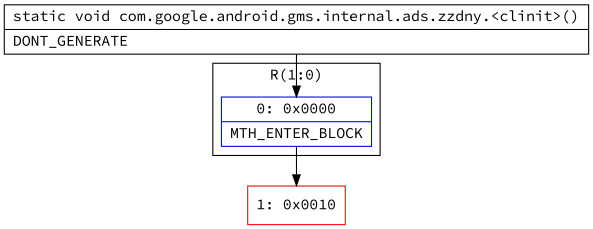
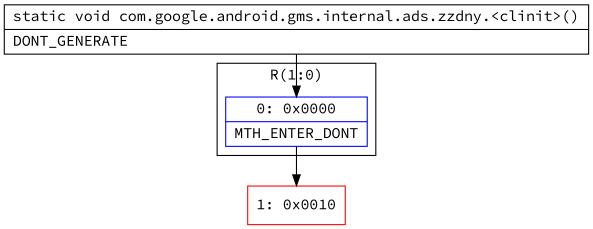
node "0: 0x0000": text "MTH_ENTER_BLOCK" -> "MTH_ENTER_DONT"
